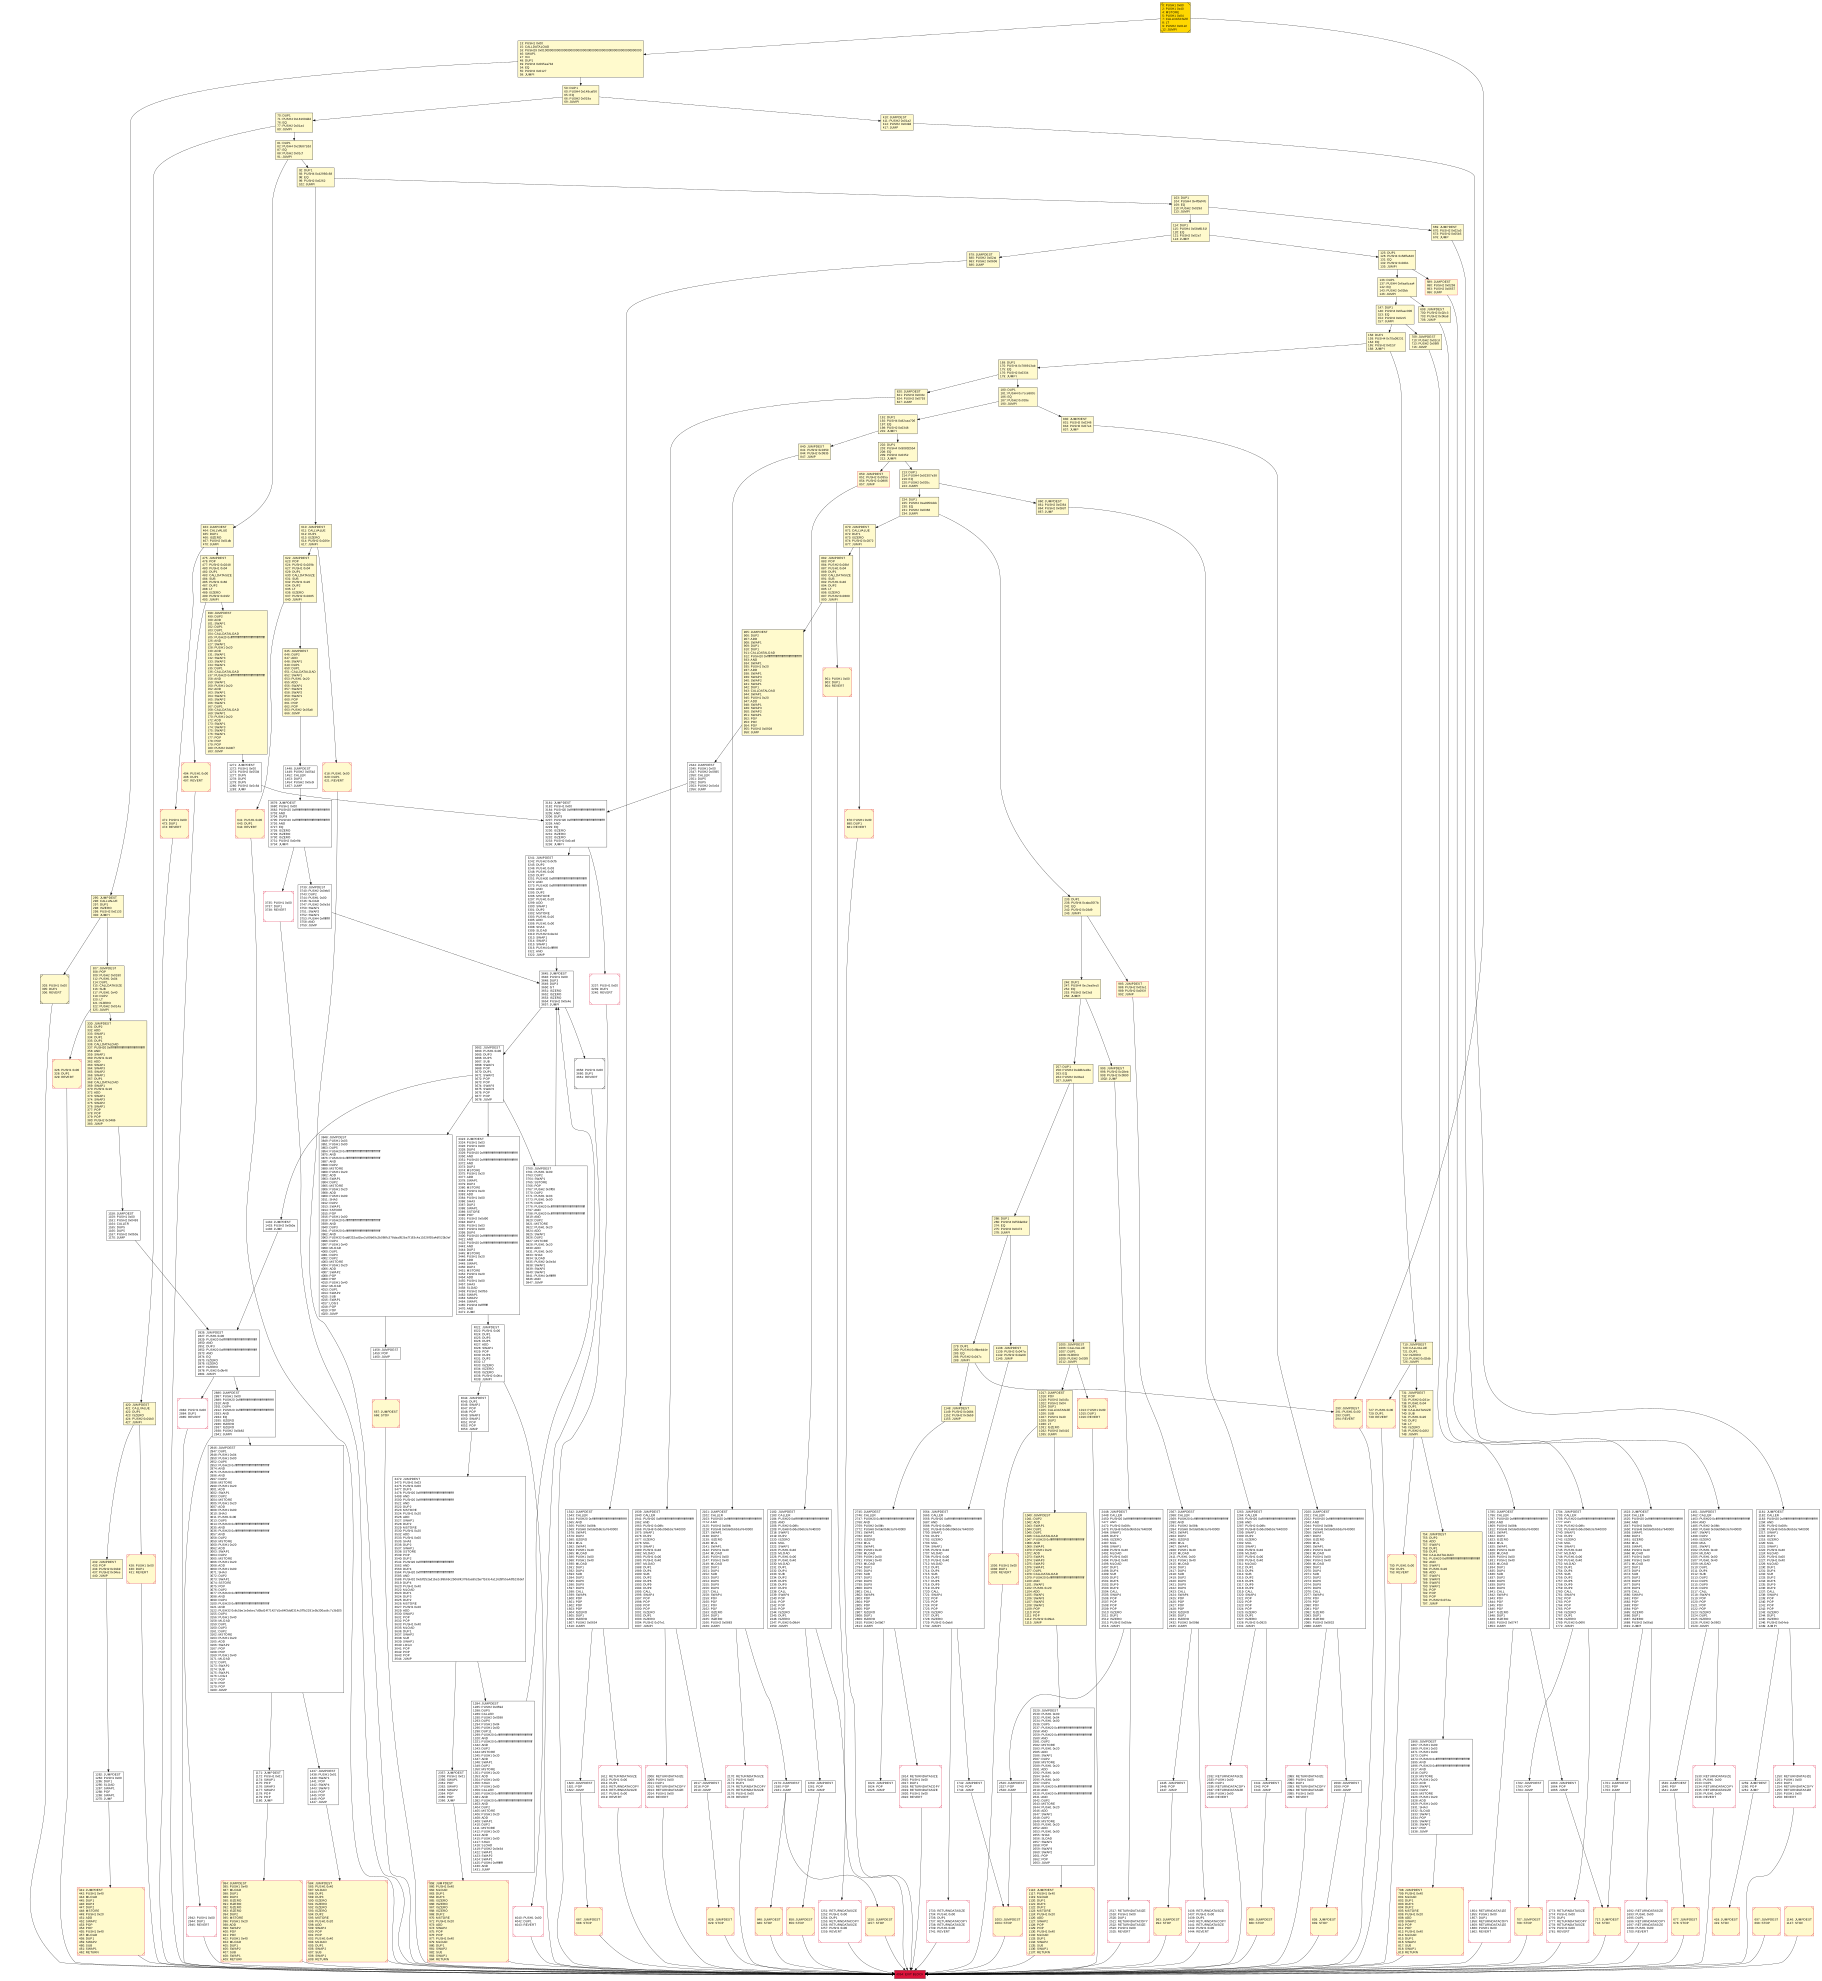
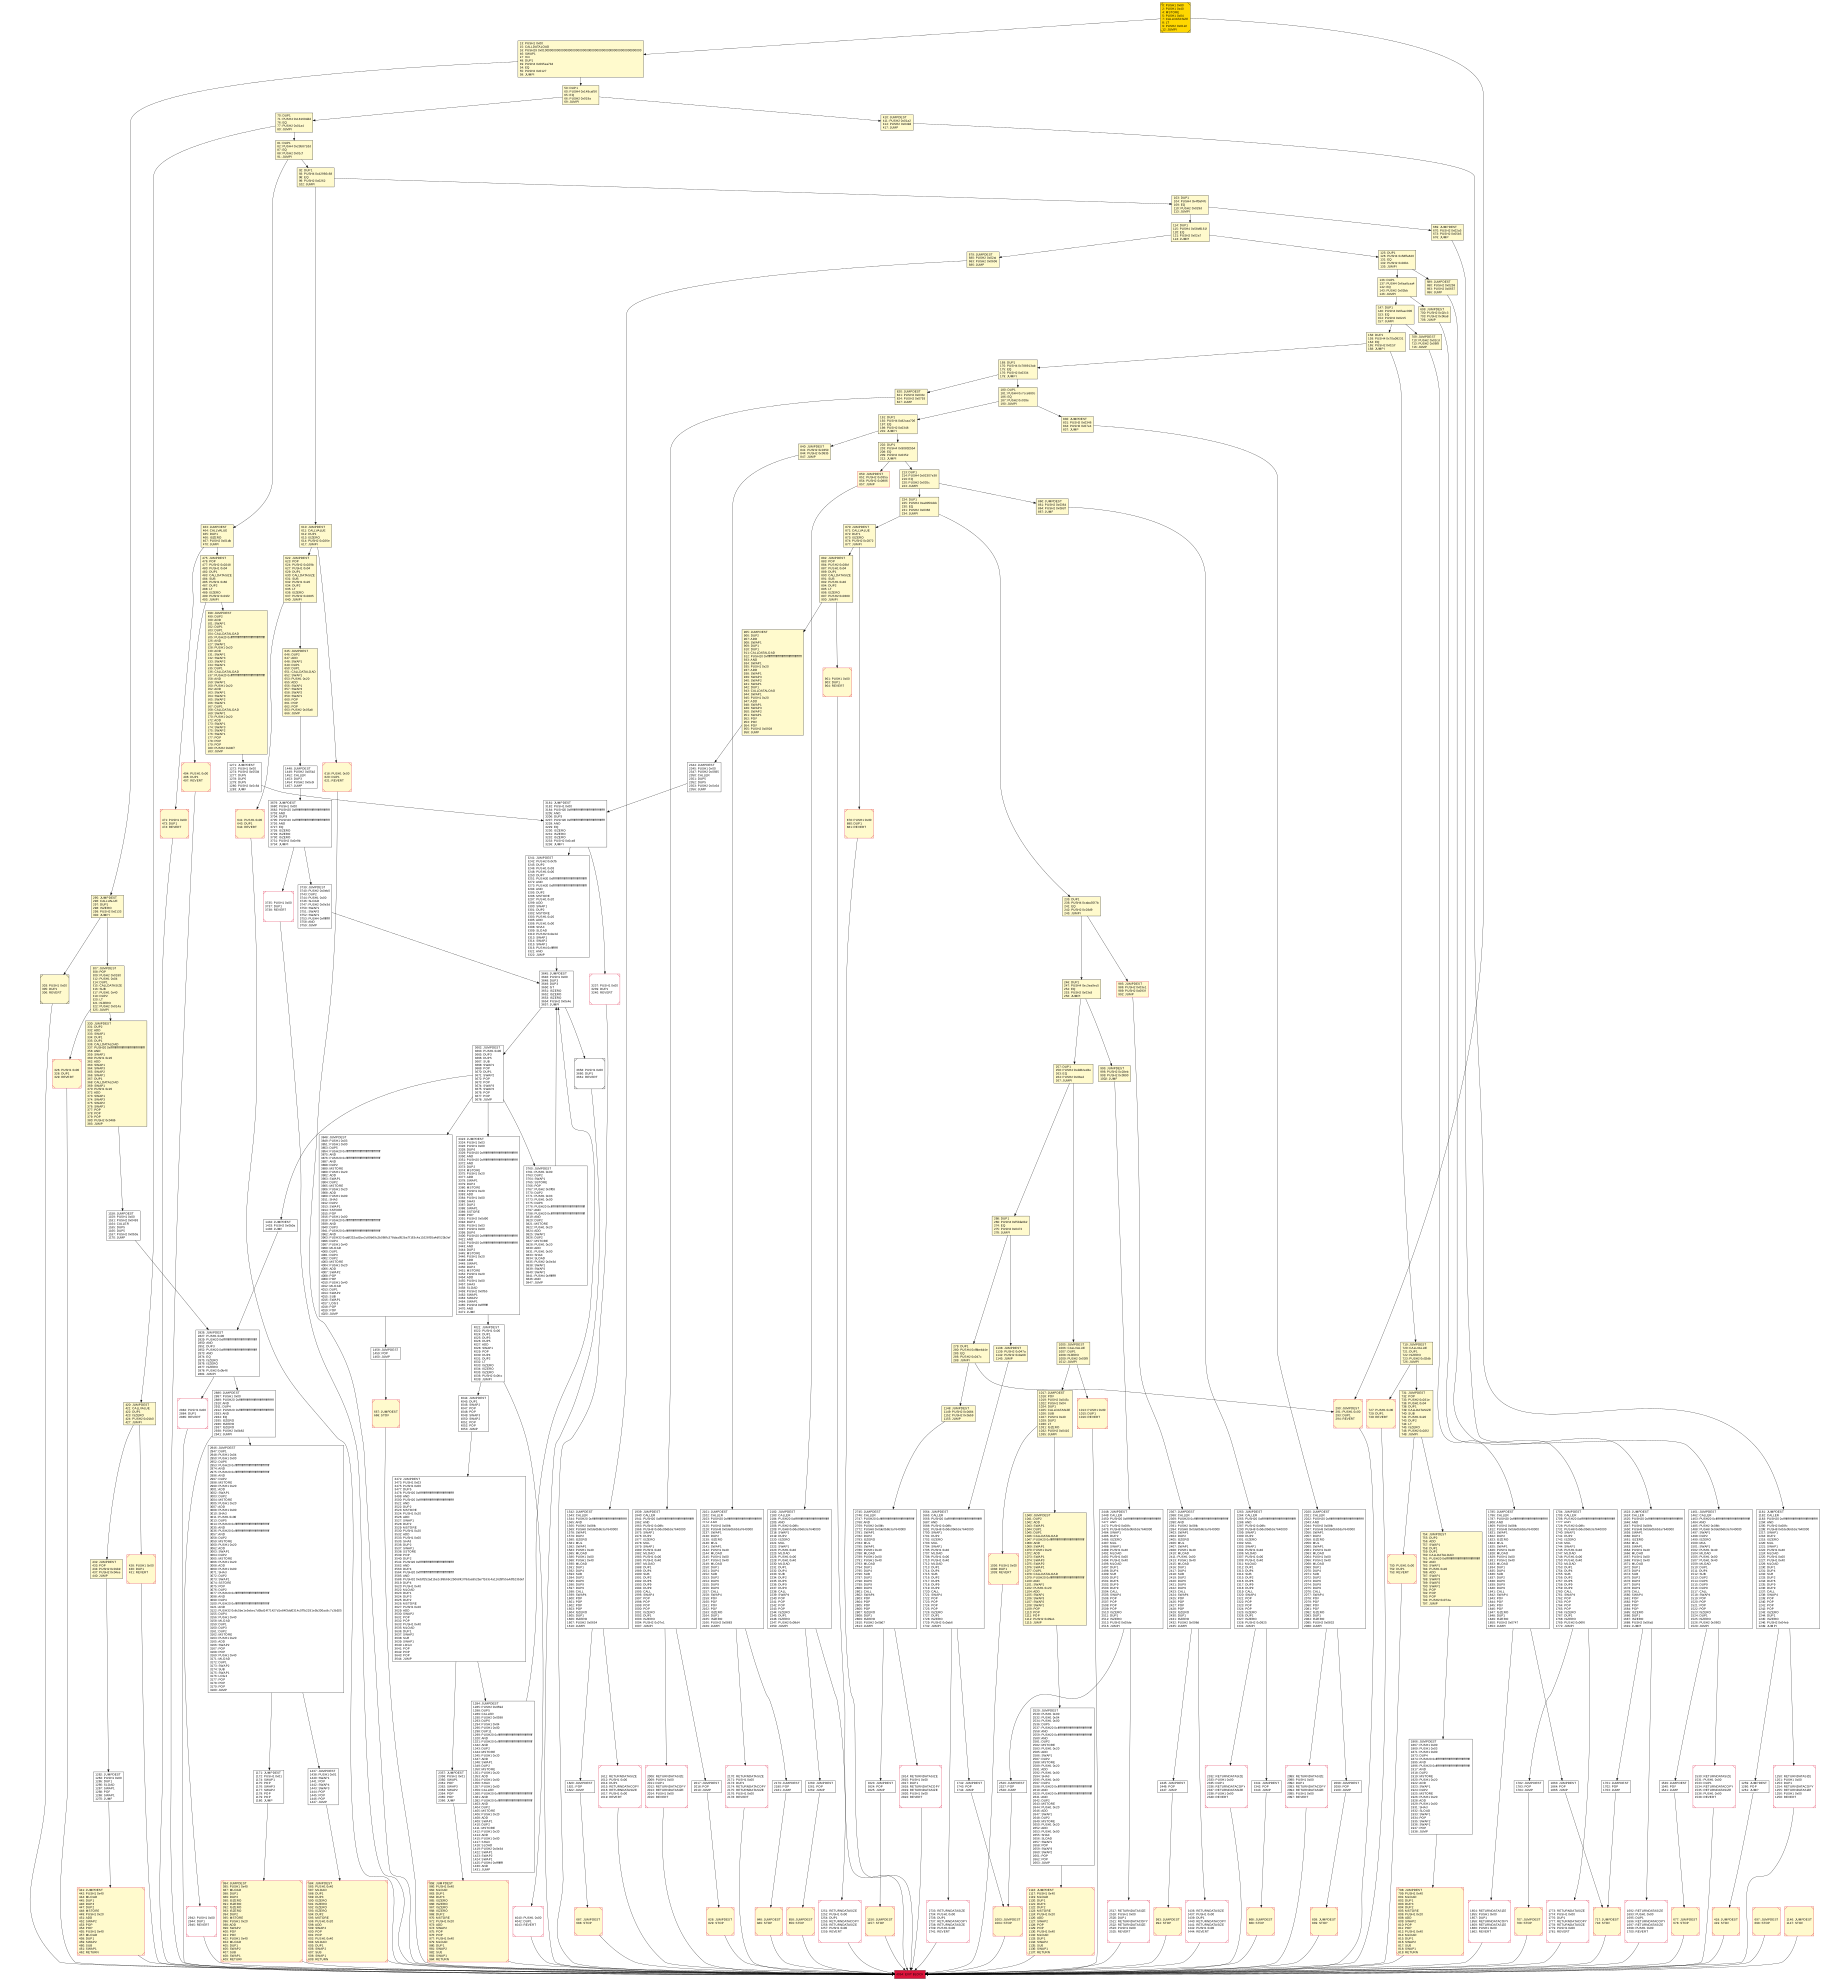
node "689: JUMPDEST 690: PUSH2 0x02b9 693: PUSH2 0x0657 696: JUMP": color crimson -> black
edge "2179: JUMPDEST 2180: POP 2181: JUMP" -> "1156: JUMPDEST 1157: STOP": now "2823: JUMPDEST 2824: POP 2825: JUMP" -> "1156: JUMPDEST 1157: STOP"
edge "418: JUMPDEST 419: STOP" -> "4054: EXIT BLOCK": added
